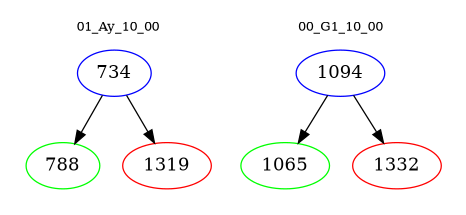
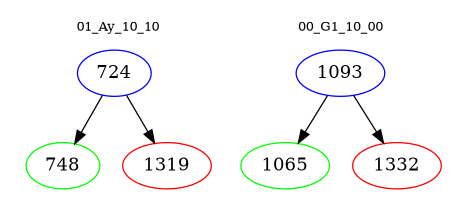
cluster "01_Ay_10_00": label "01_Ay_10_00" -> "01_Ay_10_10"
node "734": label "734" -> "724"
node "1094": label "1094" -> "1093"
node "788": label "788" -> "748"
